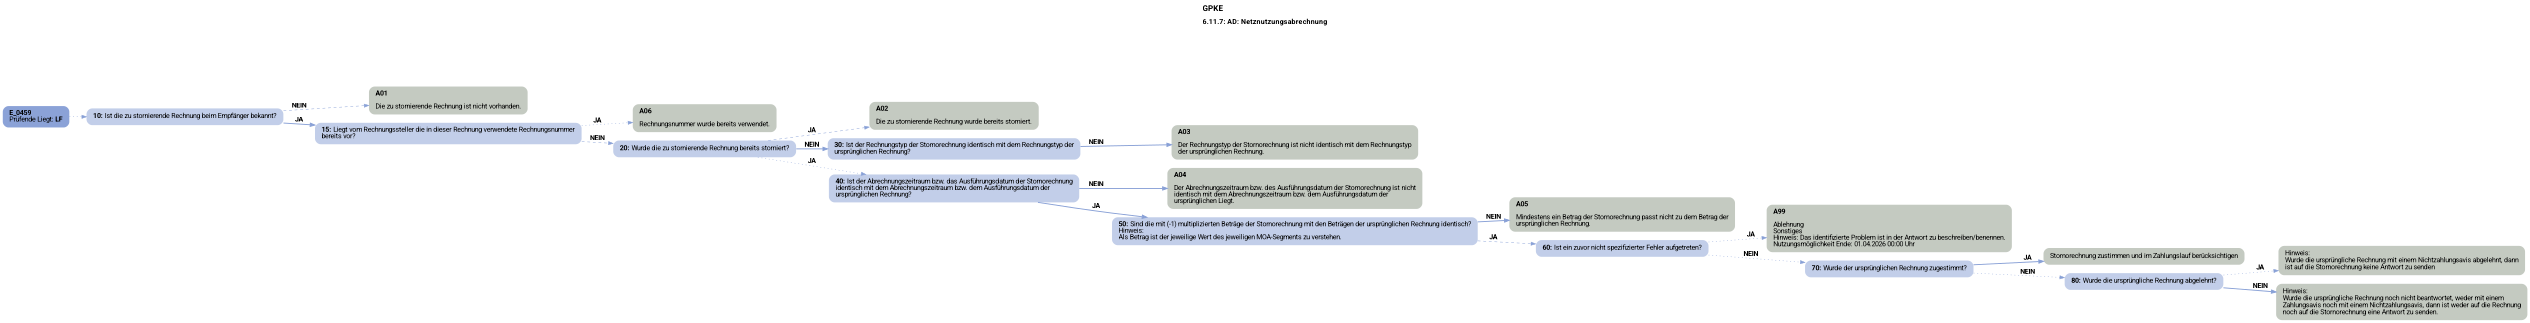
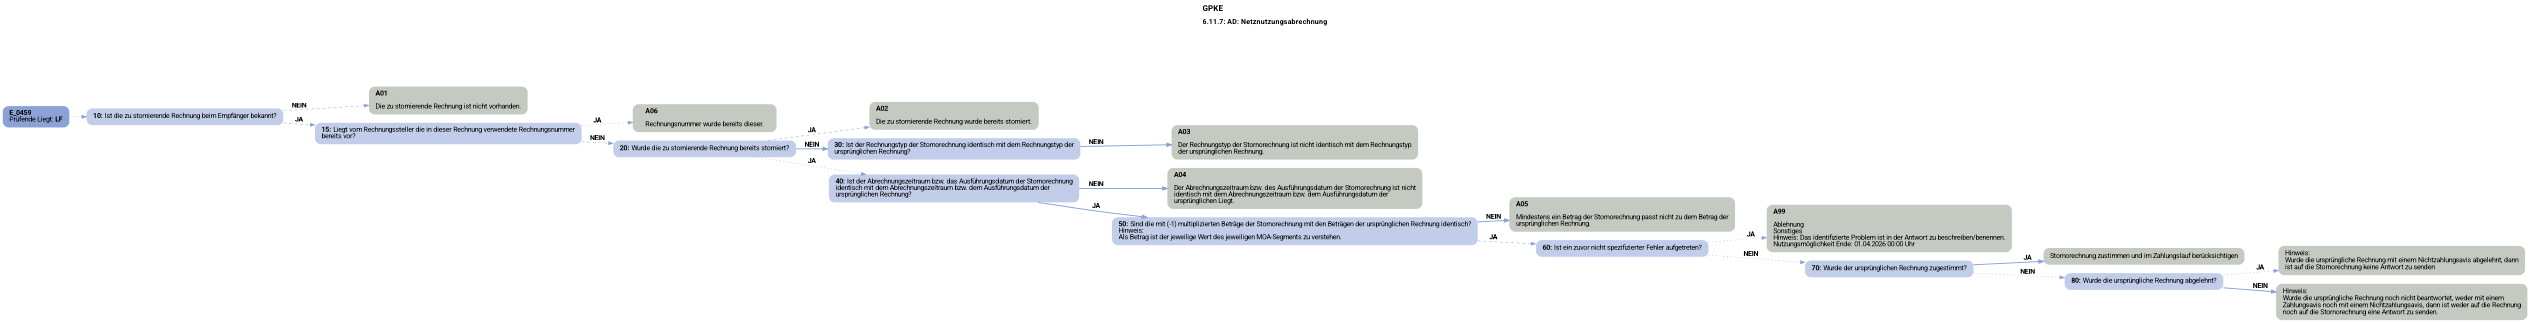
edge "10:" -> "15:": style bold -> dashed
node "A06": text "Rechnungsnummer wurde bereits verwendet." -> "Rechnungsnummer wurde bereits dieser."
